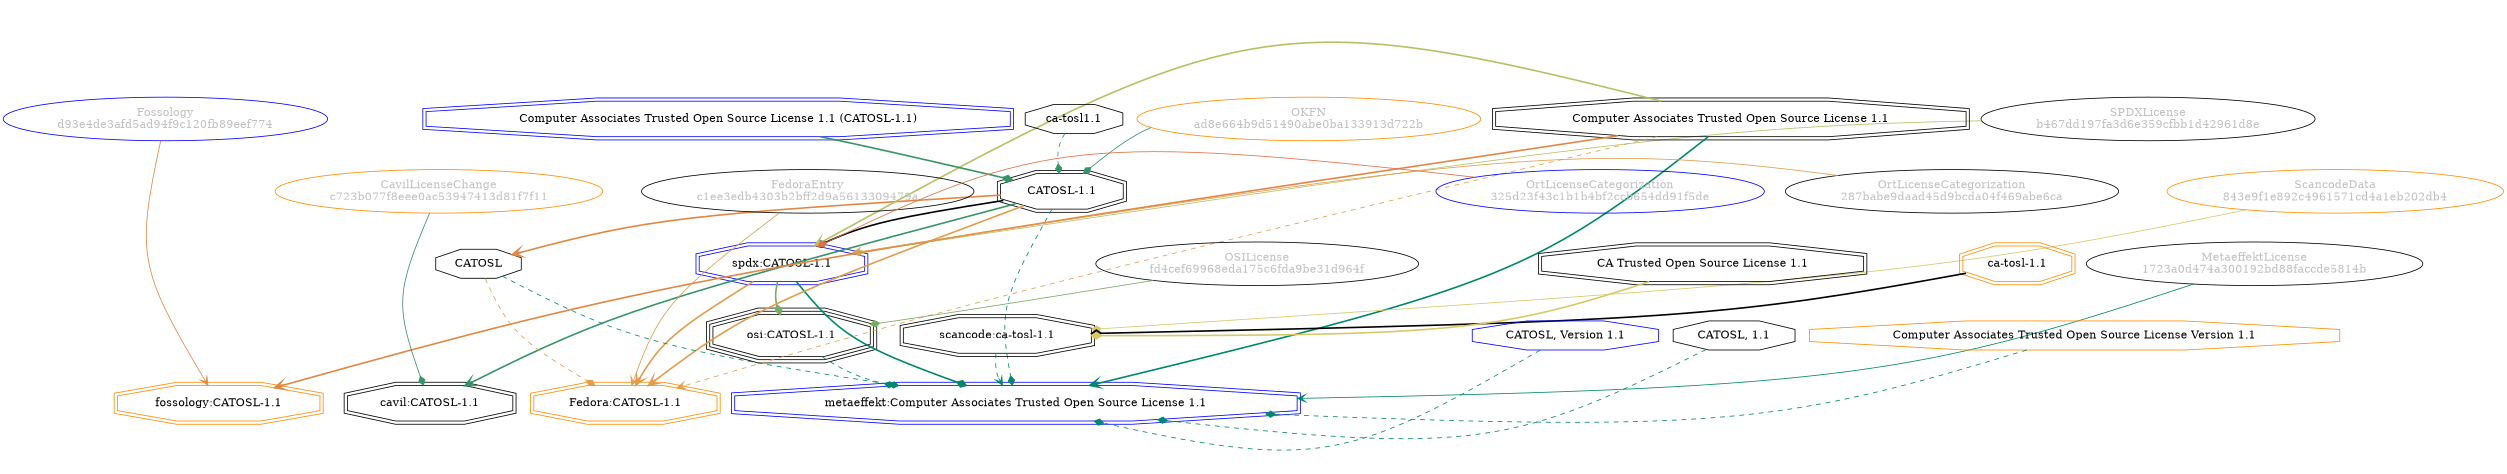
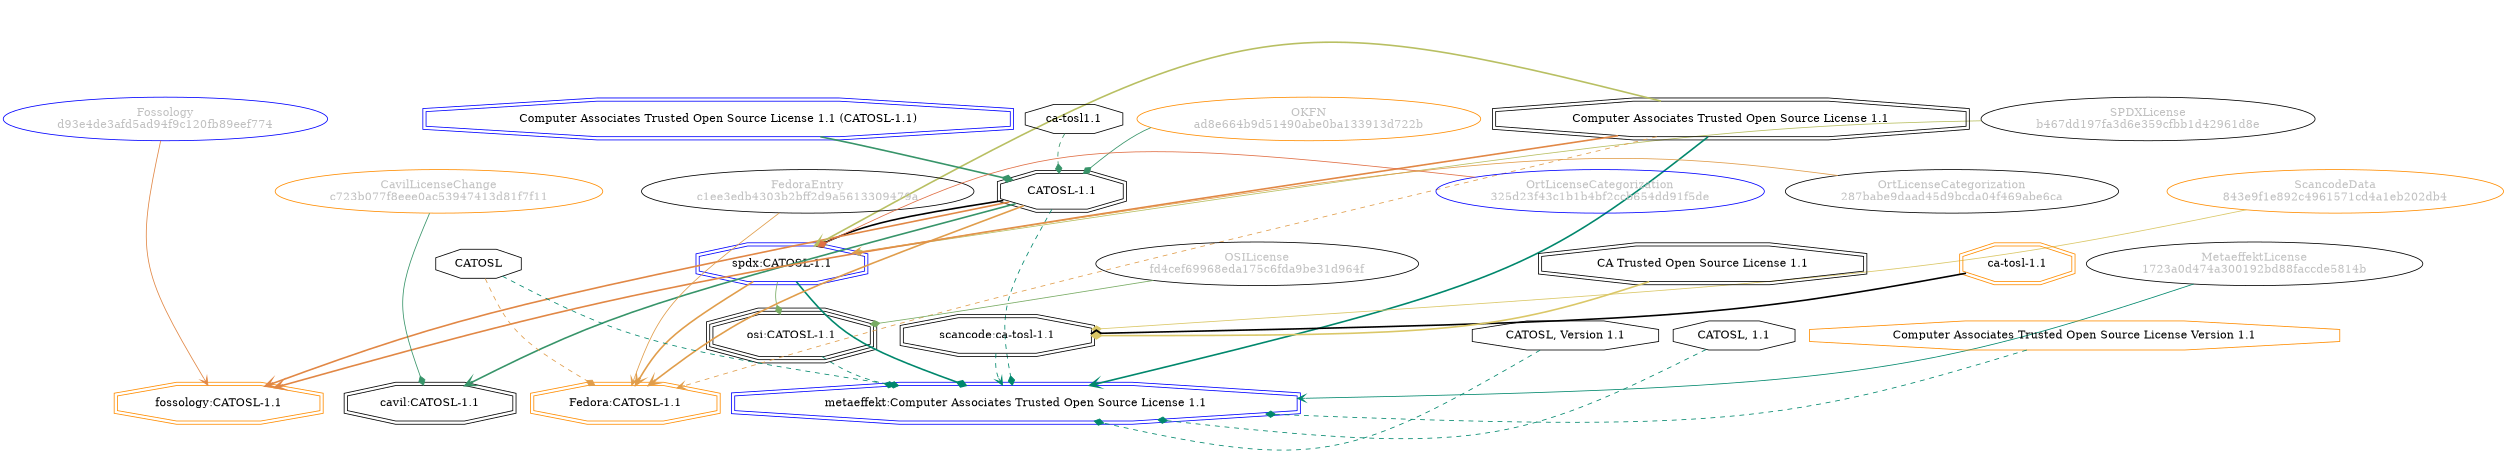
edge "CATOSL-1.1" -> "CATOSL": now "CATOSL-1.1" -> "fossology:CATOSL-1.1"
edge "spdx:CATOSL-1.1" -> "osi:CATOSL-1.1": style bold -> solid
node "CATOSL, Version 1.1": color blue -> black
